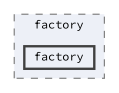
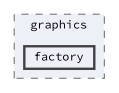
cluster "factory": label "factory" -> "graphics"
